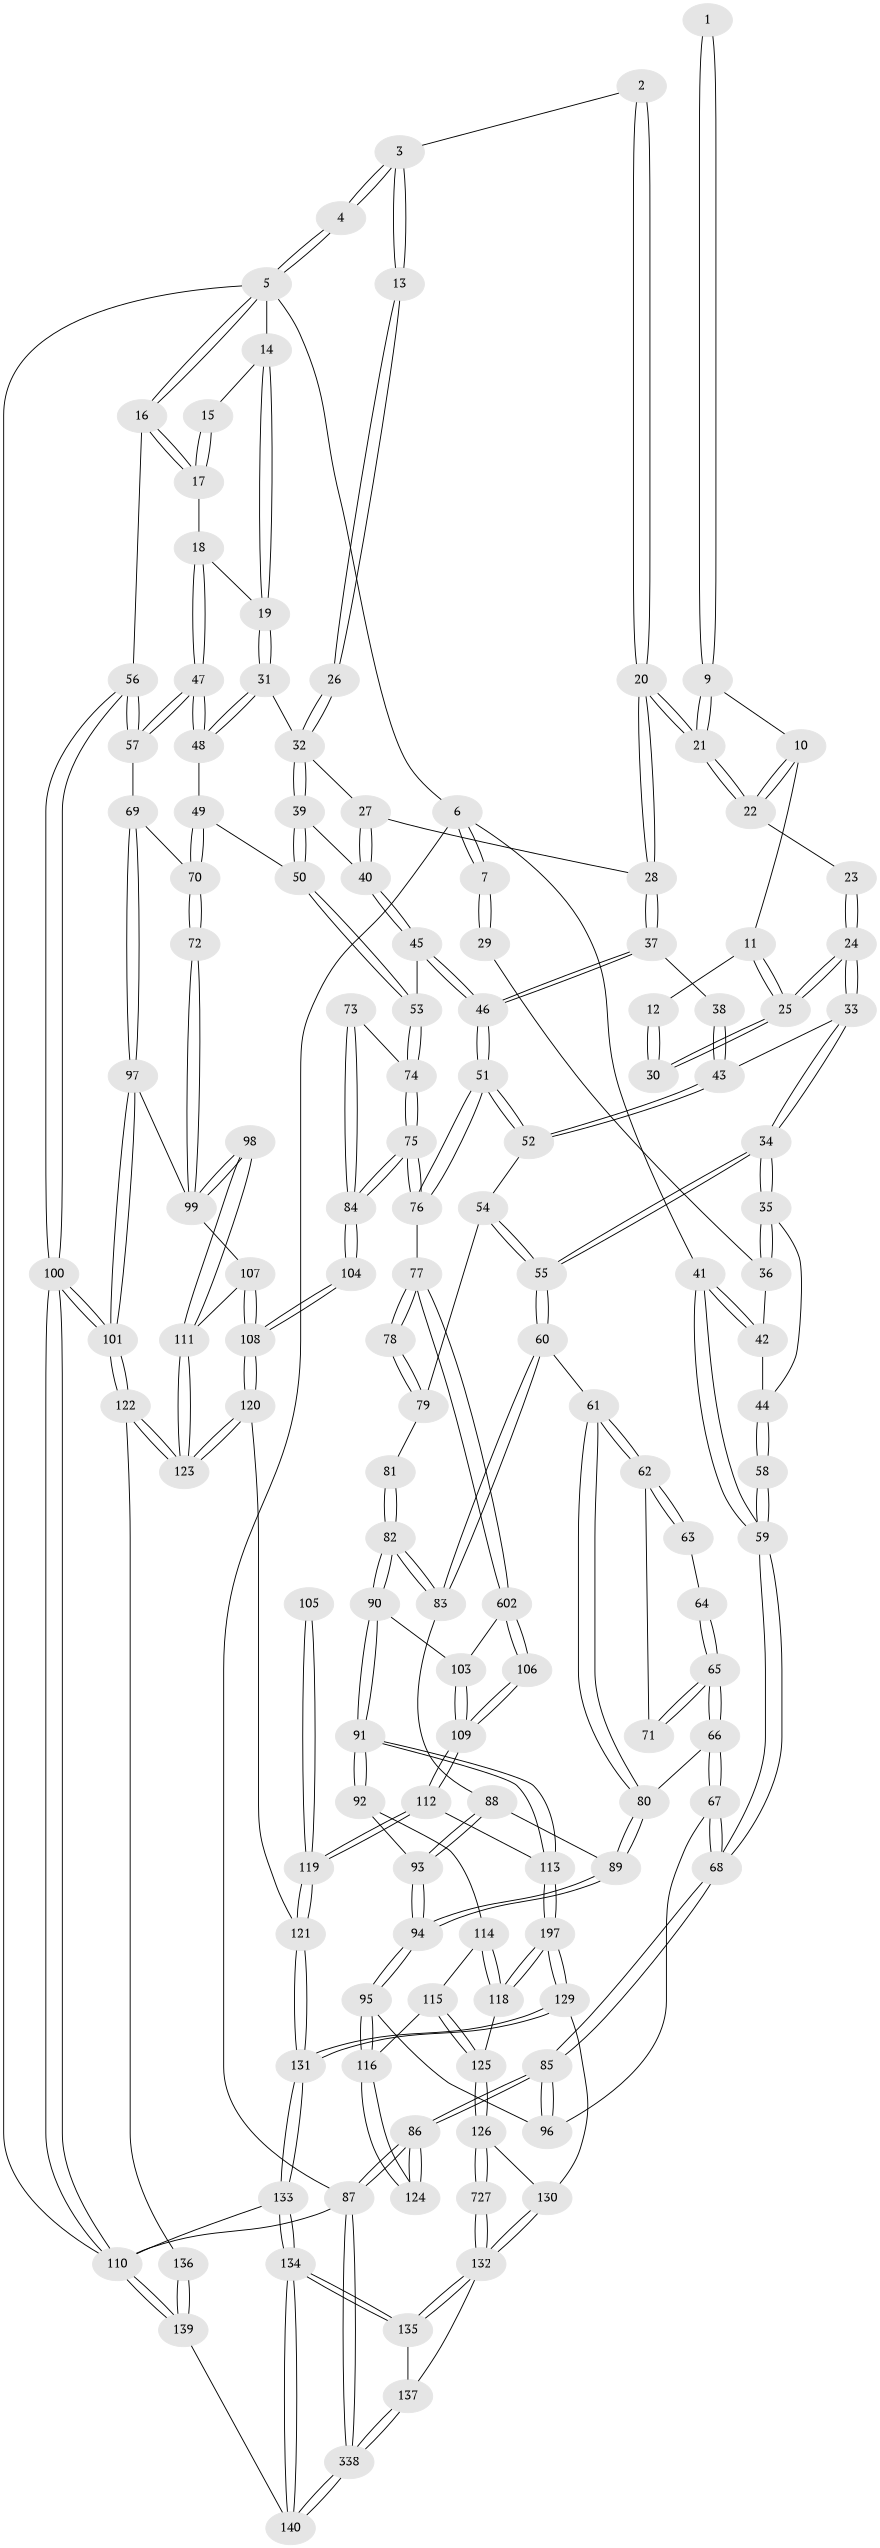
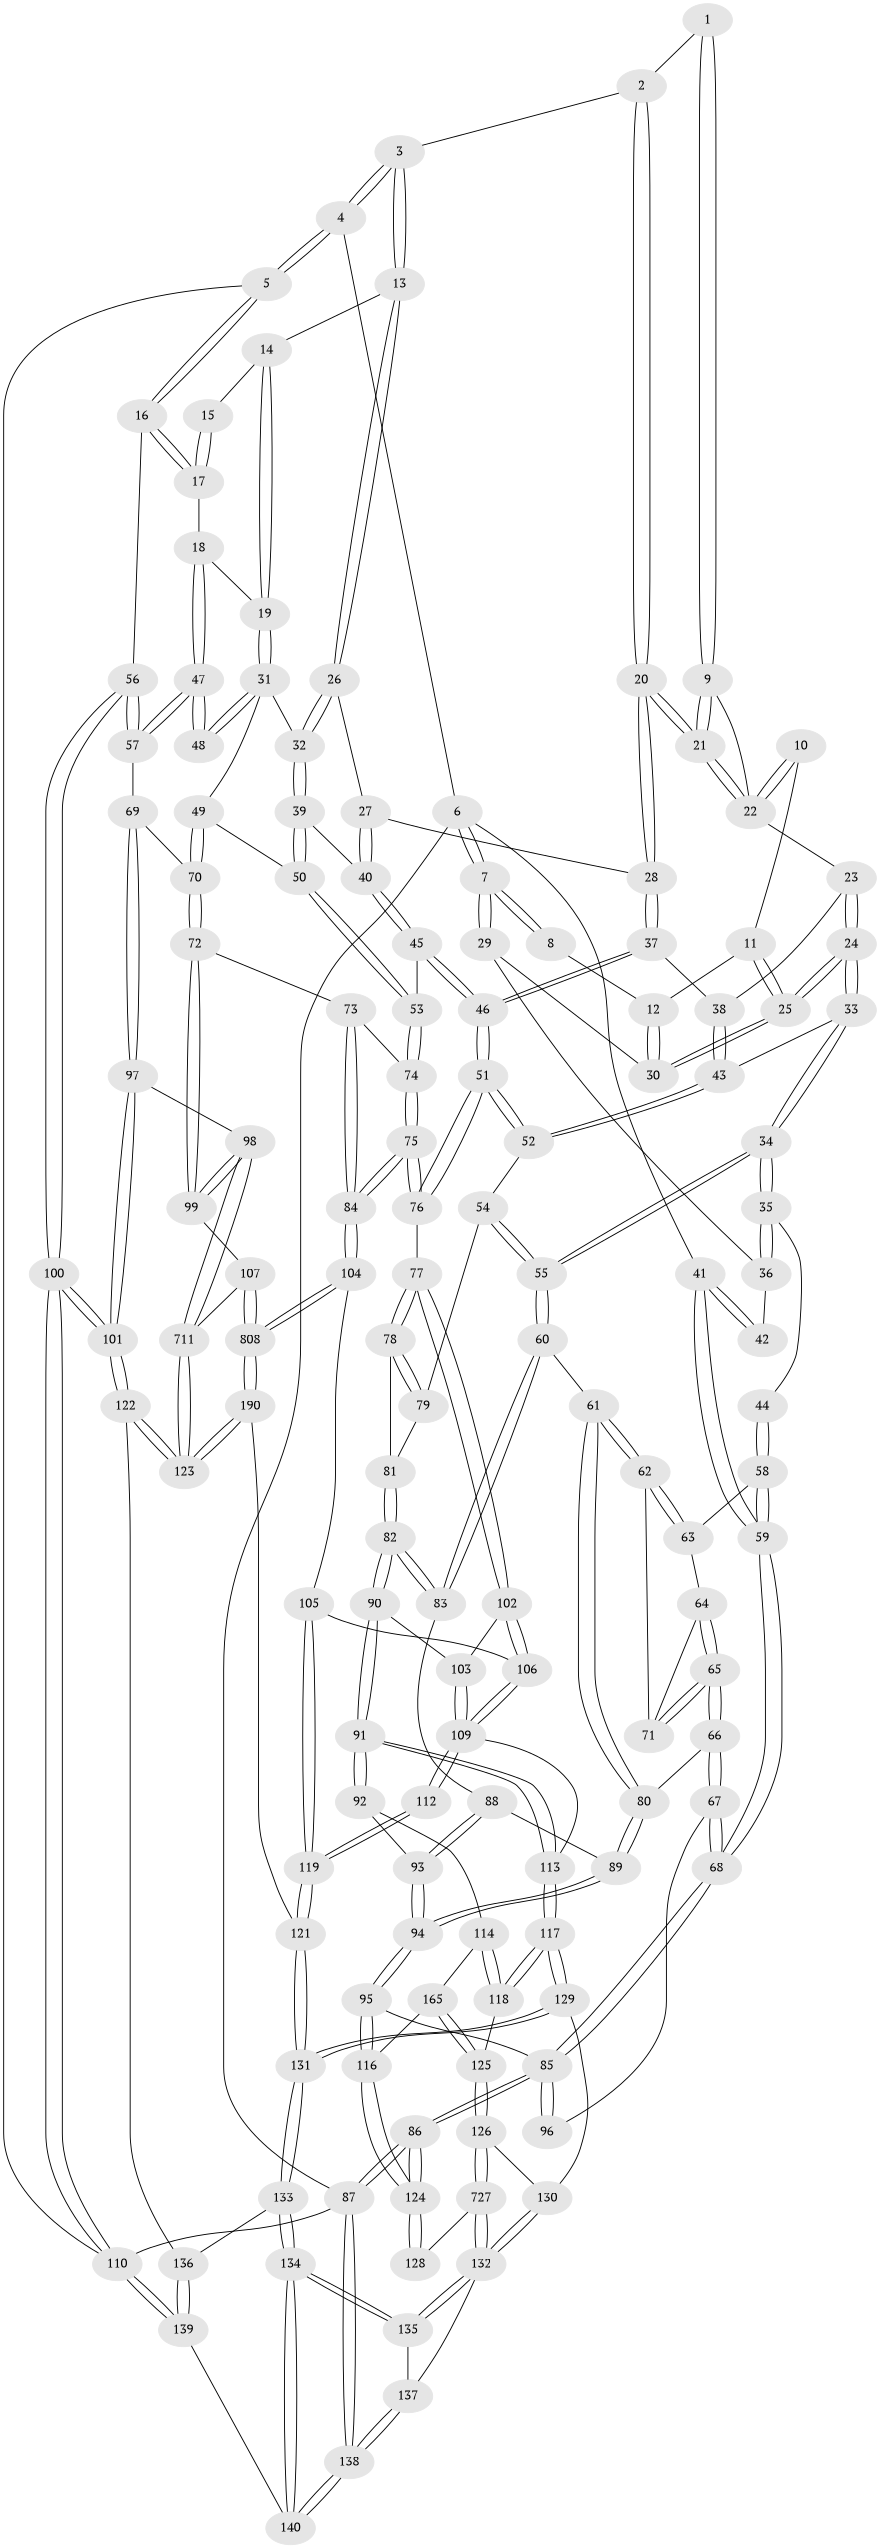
edge "1" -- "2": added
edge "5" -- "14": now "13" -- "14"
edge "5" -- "6": now "4" -- "6"
edge "9" -- "10": now "9" -- "22"
edge "48" -- "49": now "31" -- "49"
edge "32" -- "27": now "26" -- "27"
node "8": added
edge "23" -- "38": added
edge "72" -- "73": added
edge "29" -- "30": added
edge "97" -- "99": now "97" -- "98"
node "111": label "111" -> "711"
node "108": label "108" -> "808"
edge "42" -- "44": removed
node "120": label "120" -> "190"
edge "78" -- "81": added
edge "104" -- "105": added
edge "58" -- "63": added
node "602": label "602" -> "102"
edge "105" -- "106": added
edge "64" -- "71": added
edge "112" -- "113": now "109" -- "113"
node "197": label "197" -> "117"
node "115": label "115" -> "165"
edge "95" -- "96": now "95" -- "85"
edge "133" -- "110": now "133" -- "136"
node "128": added
node "338": label "338" -> "138"
